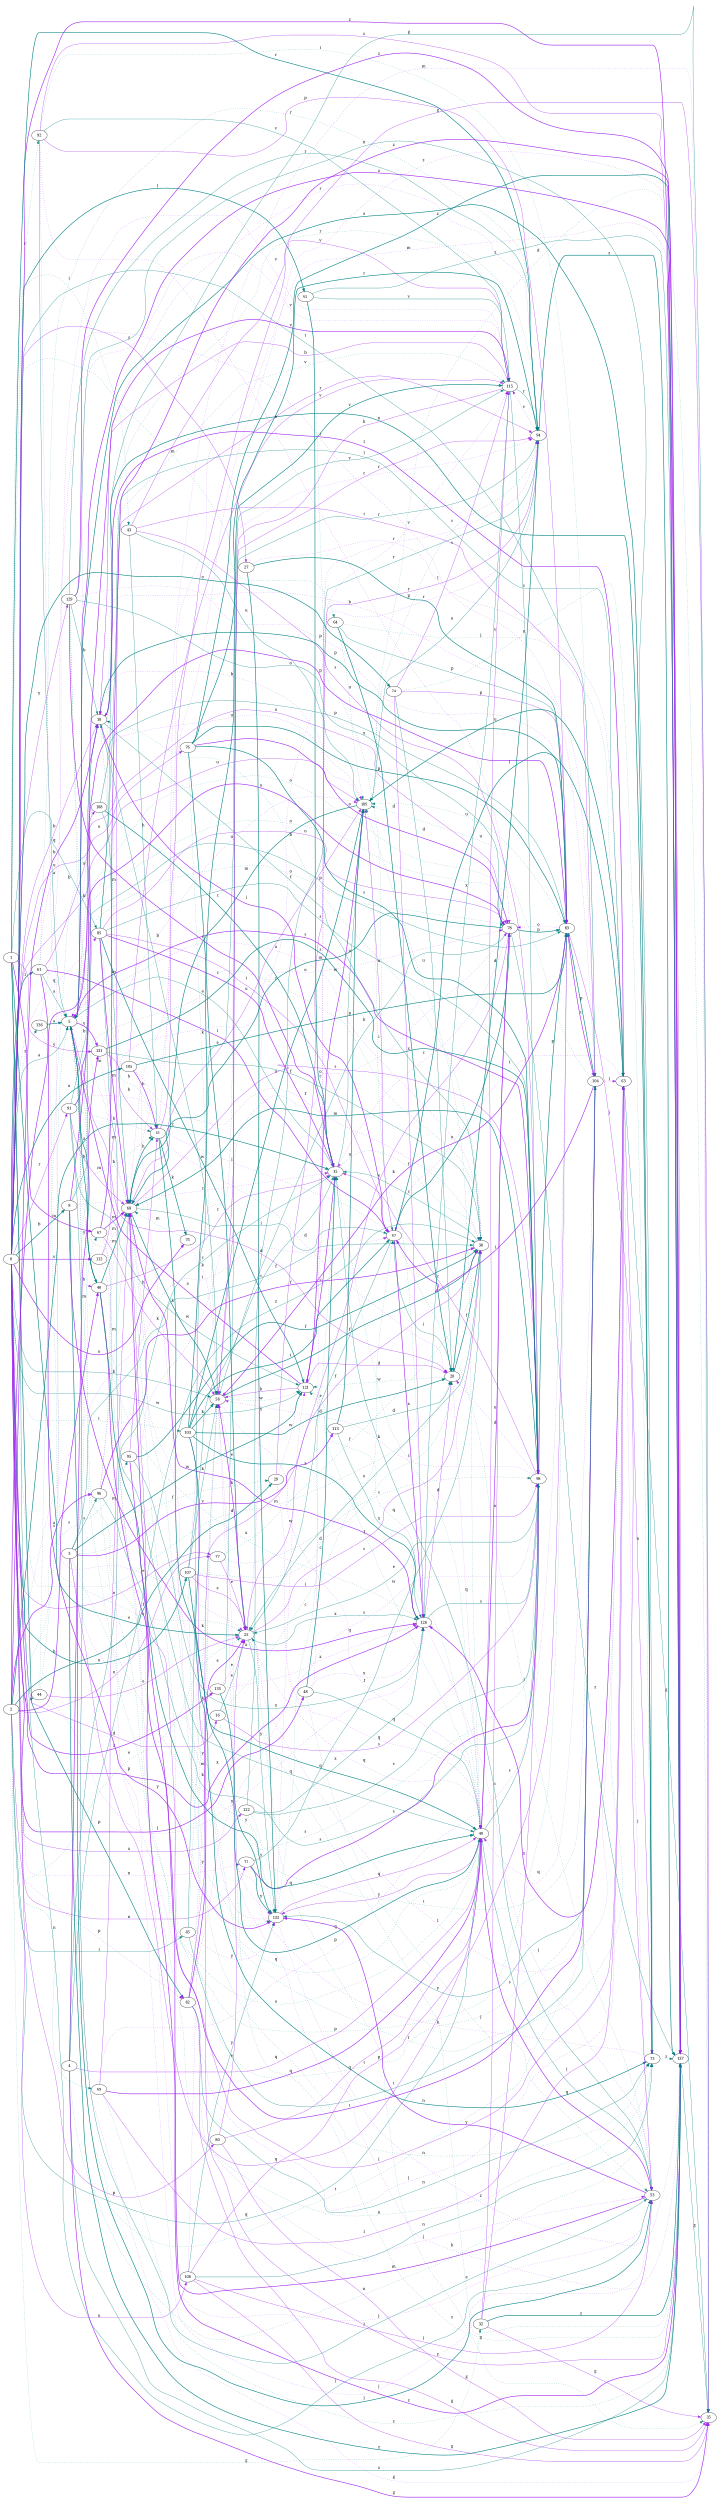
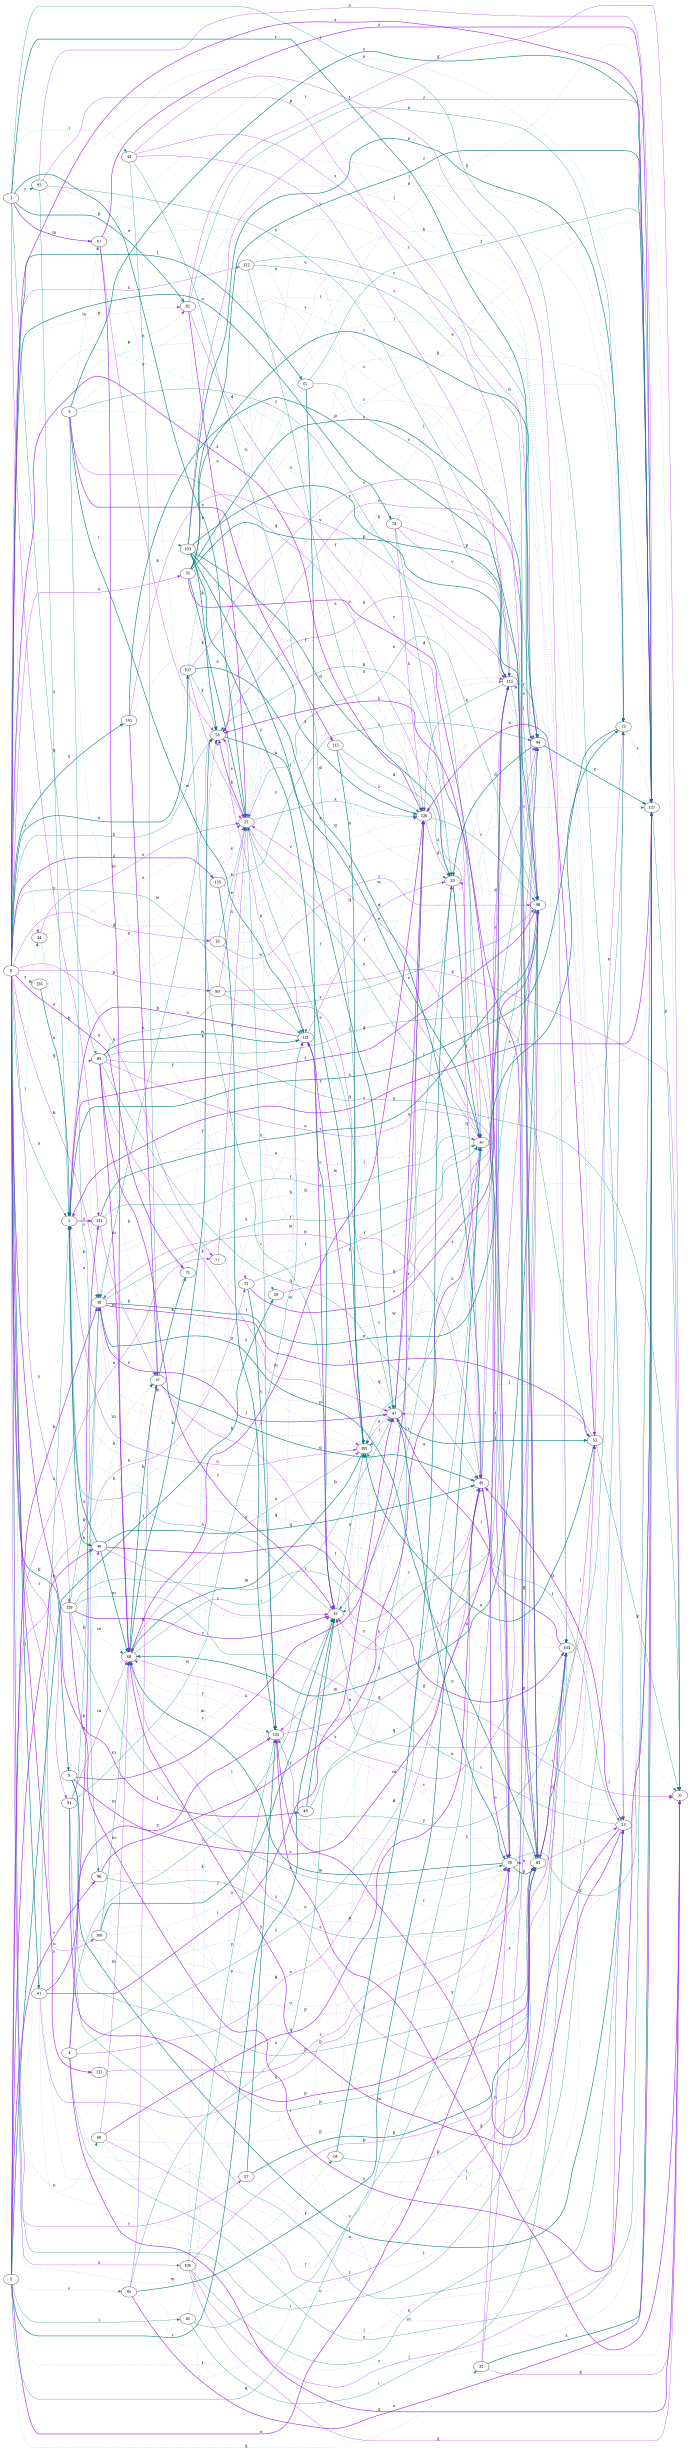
edge "1" -> "44": added, label "i"
edge "63" -> "47": style dotted -> solid
edge "98" -> "83": removed, label "p"
edge "5" -> "20": removed, label "d"
edge "132" -> "35": added, label "g"
